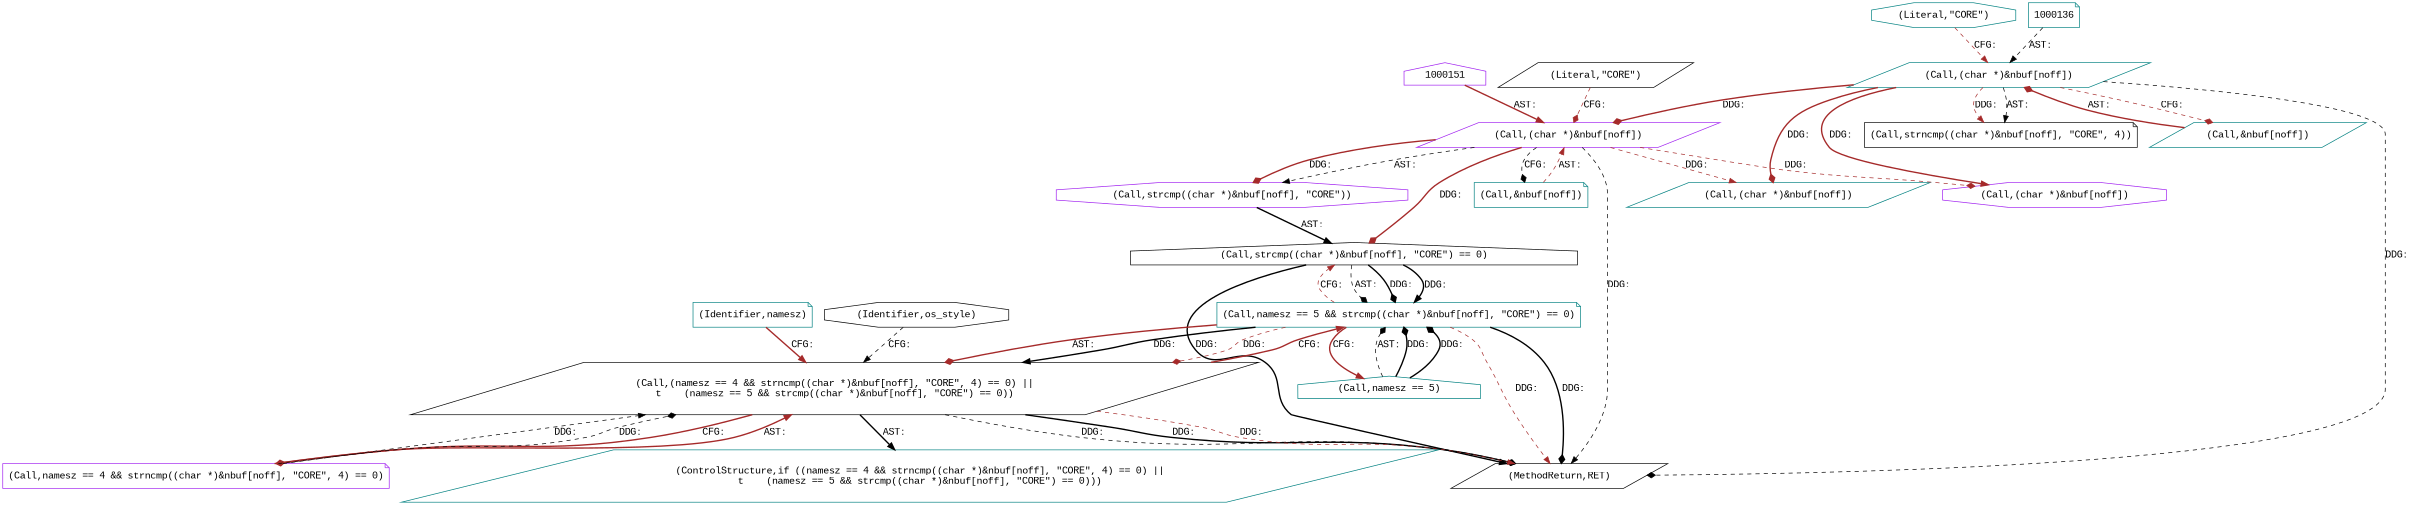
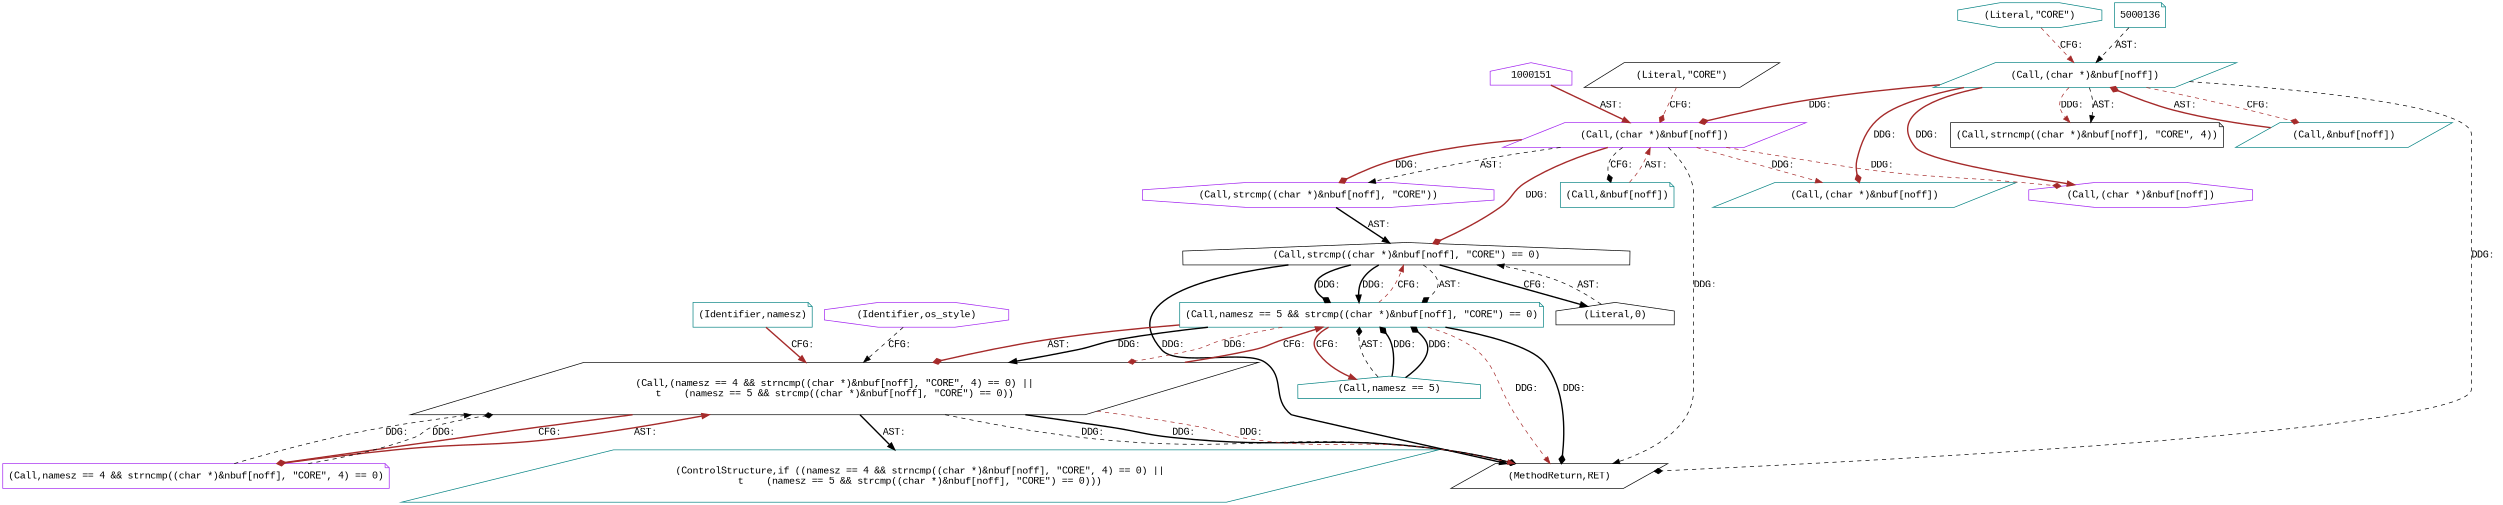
node "1000136": label "1000136" -> "5000136"
node "(Identifier,os_style)": color black -> purple
node "(Literal,0)": added
